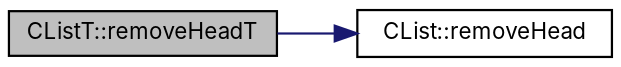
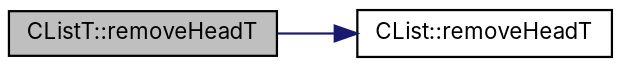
node "CList::removeHead": label "CList::removeHead" -> "CList::removeHeadT"
